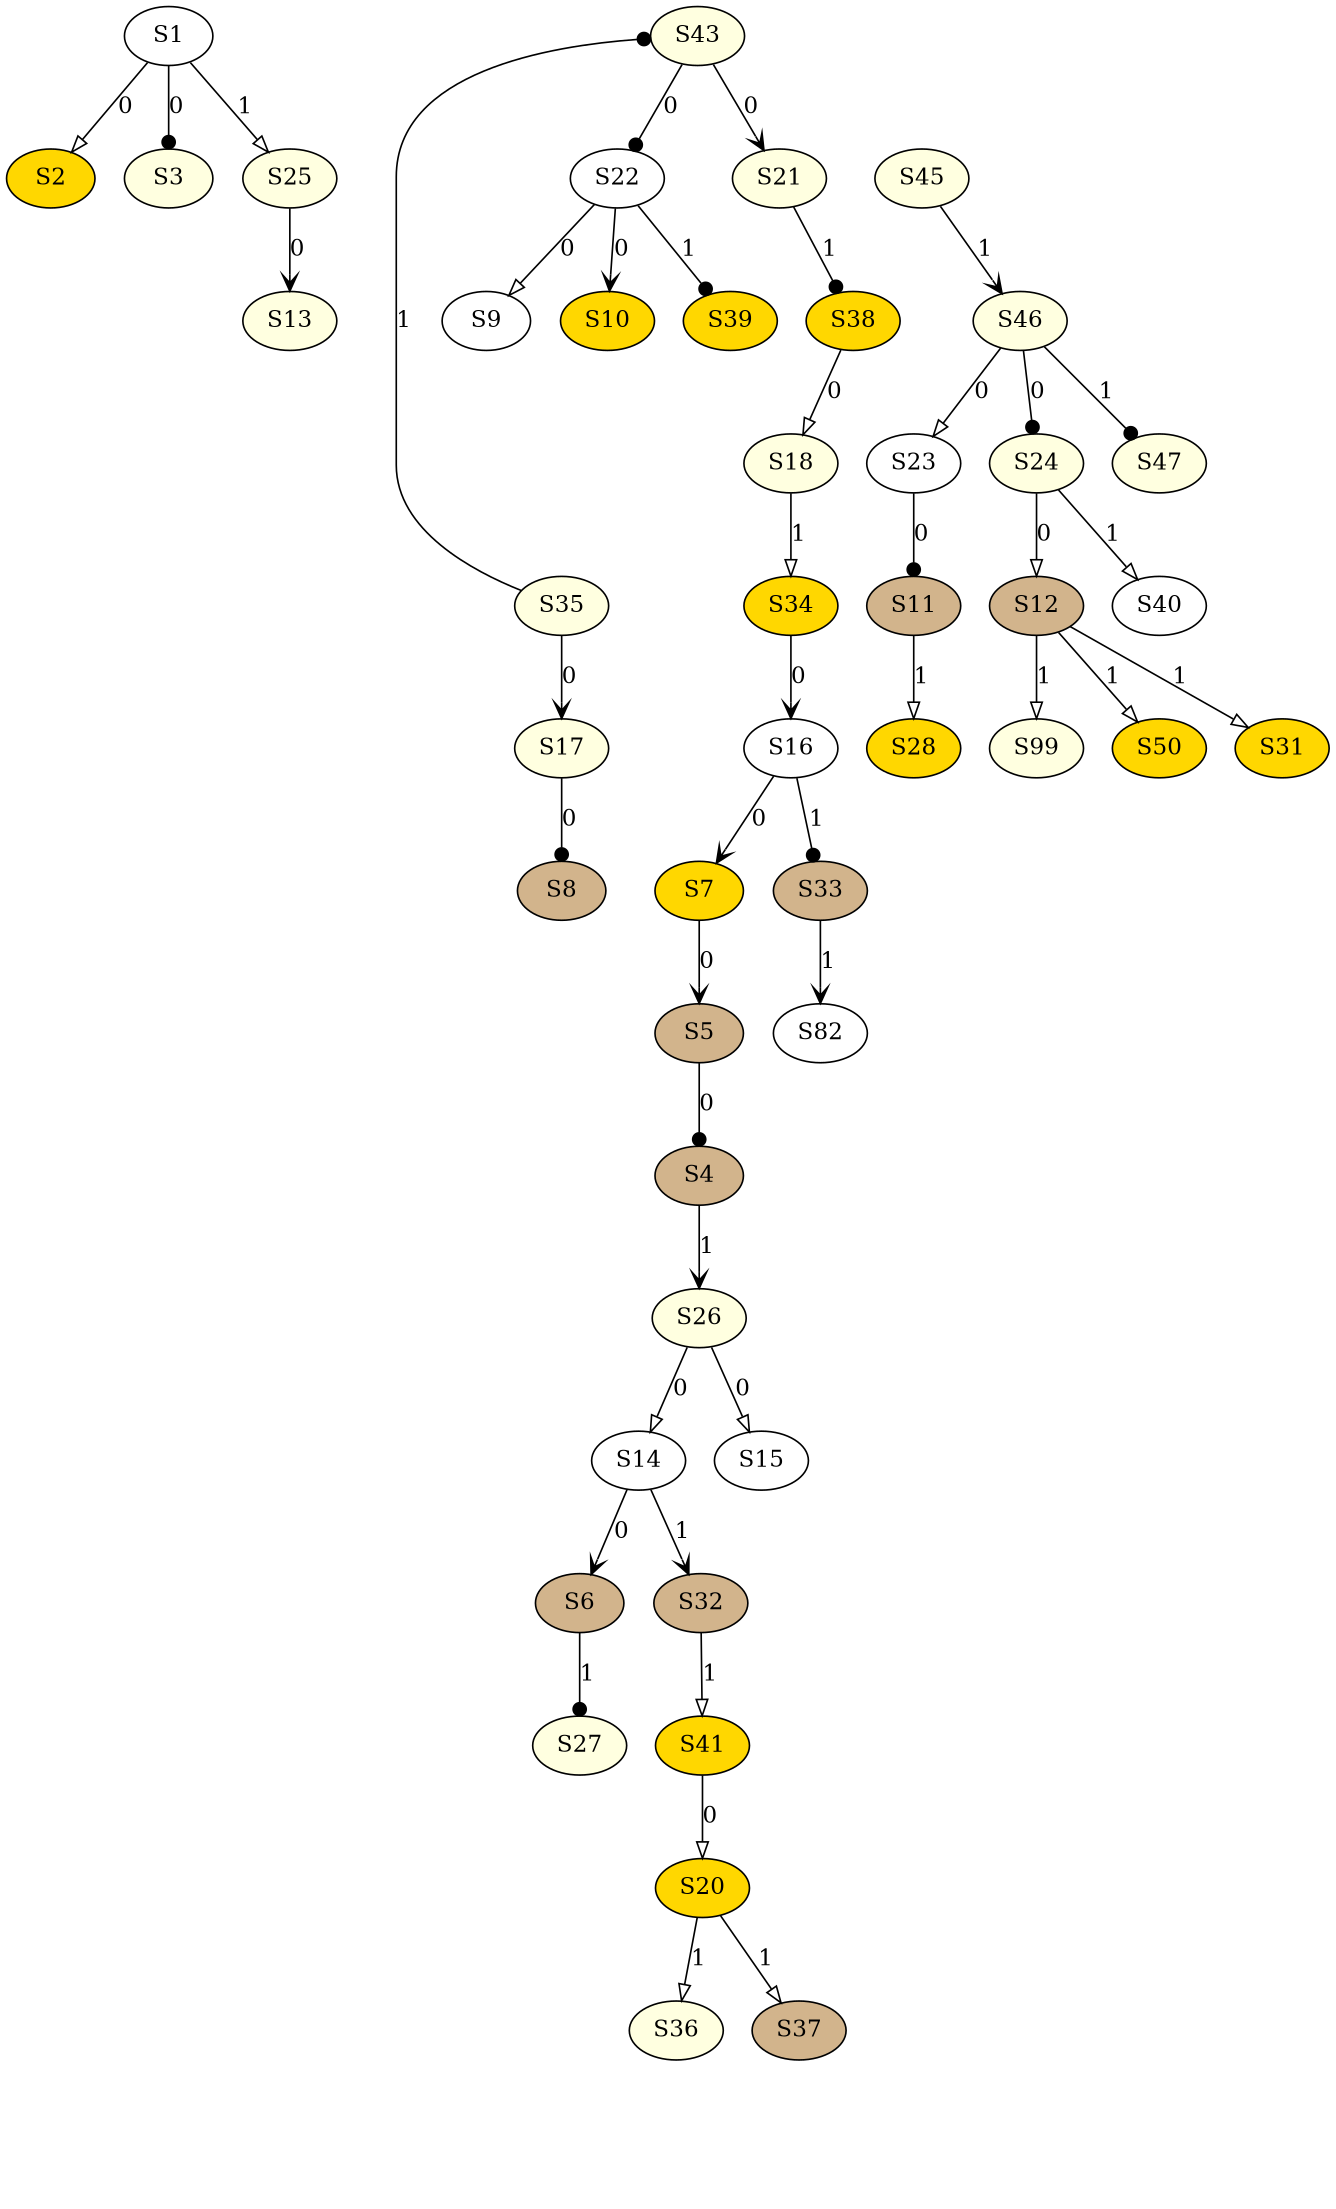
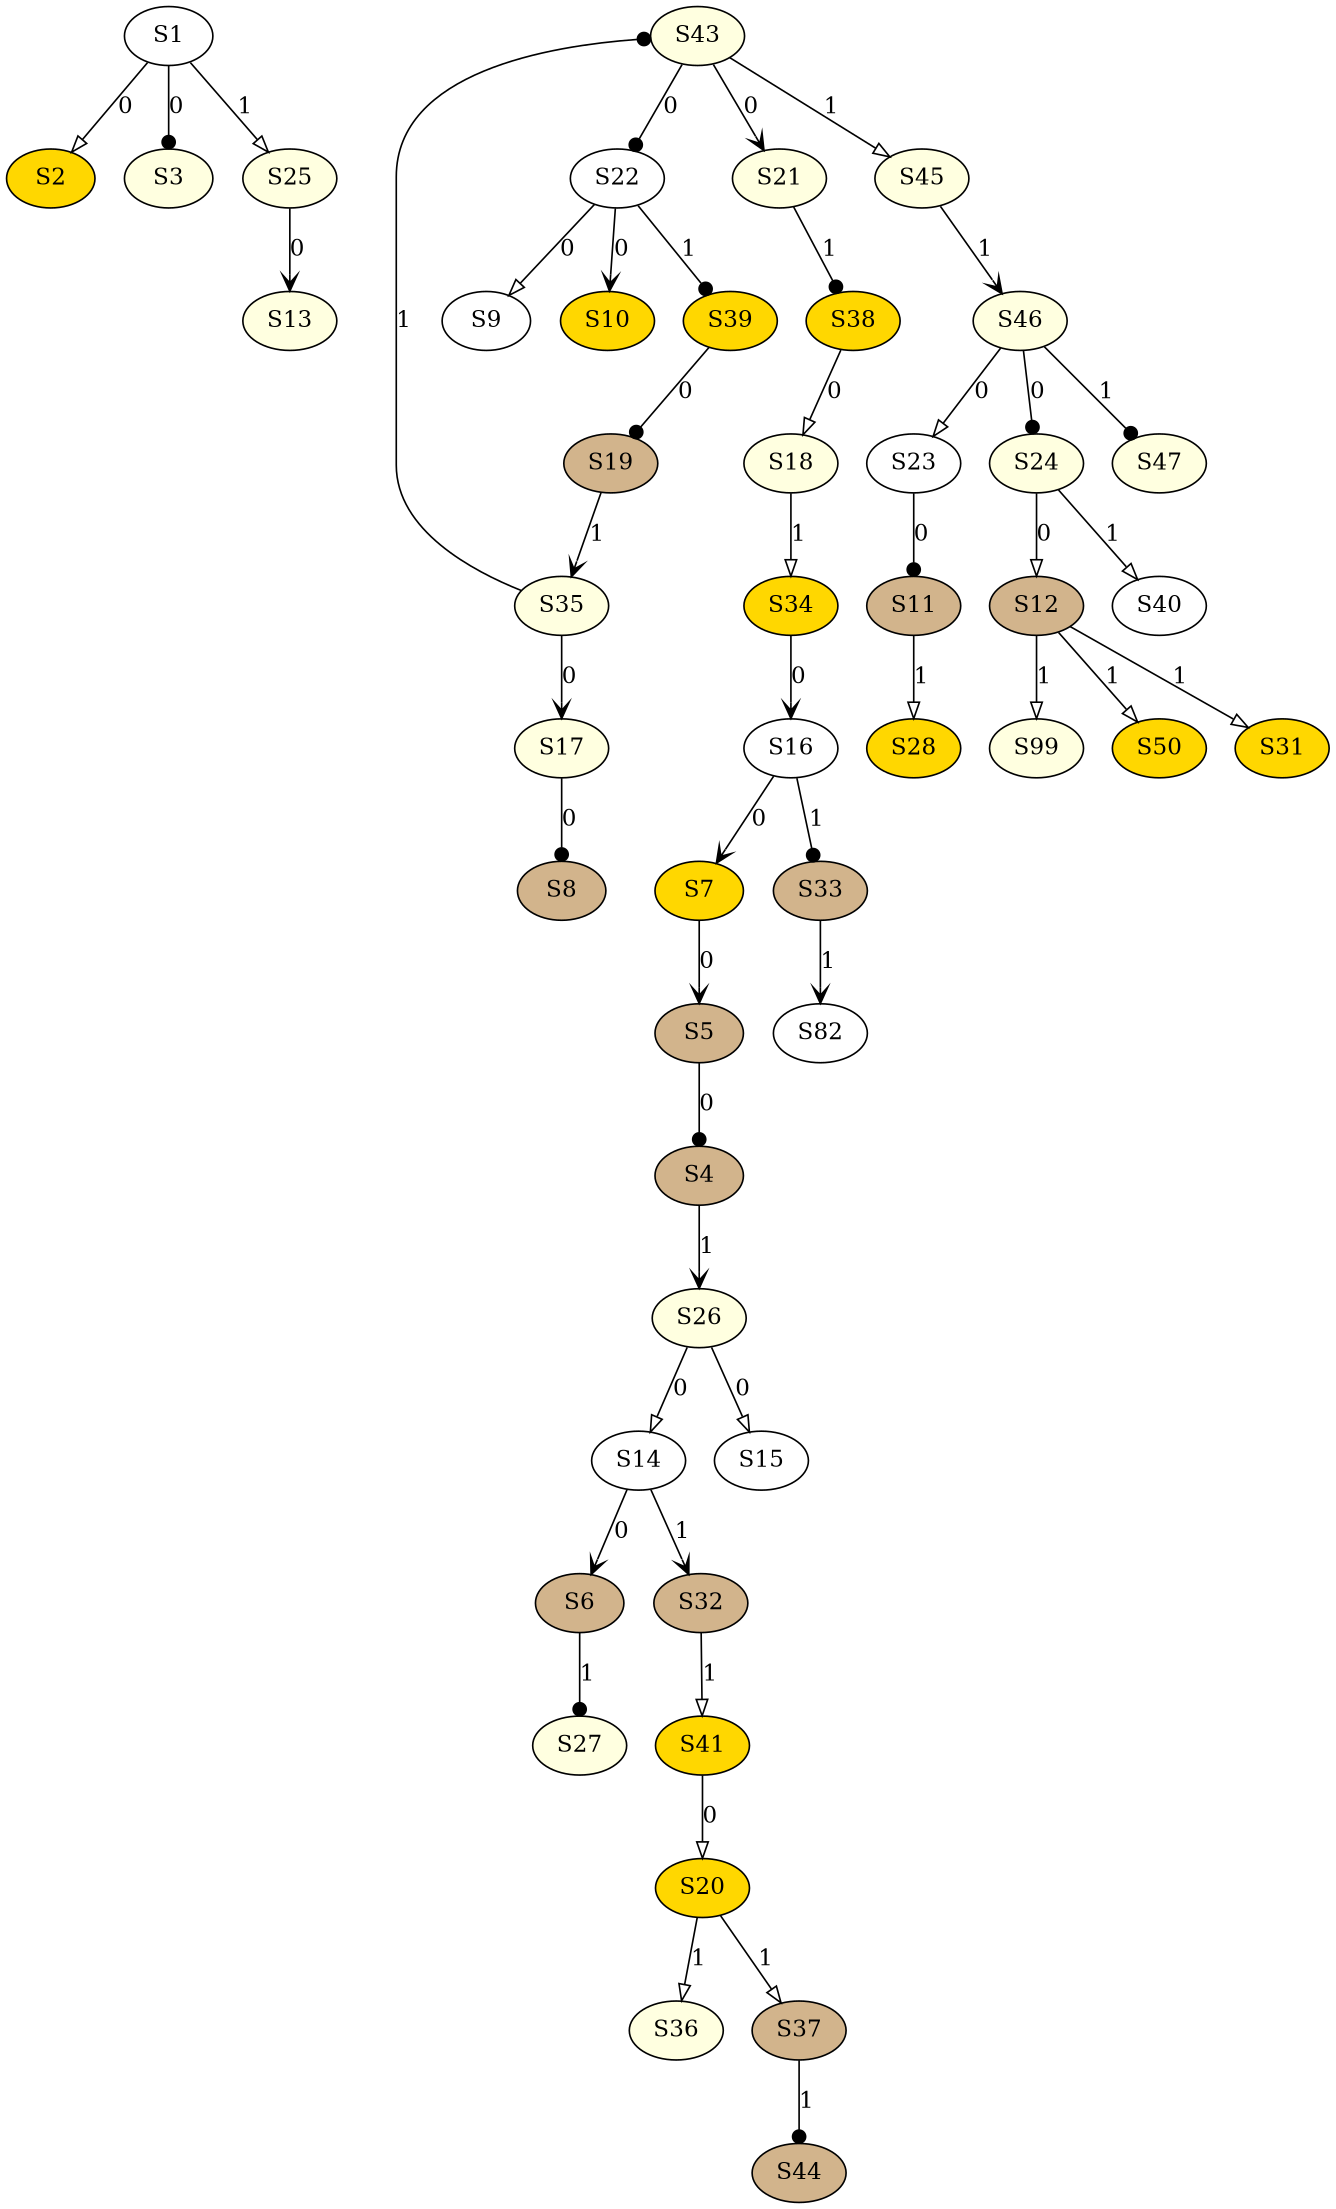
edge "S43" -> "S45": added, label "1"
node "S19": added
node "S44": added
